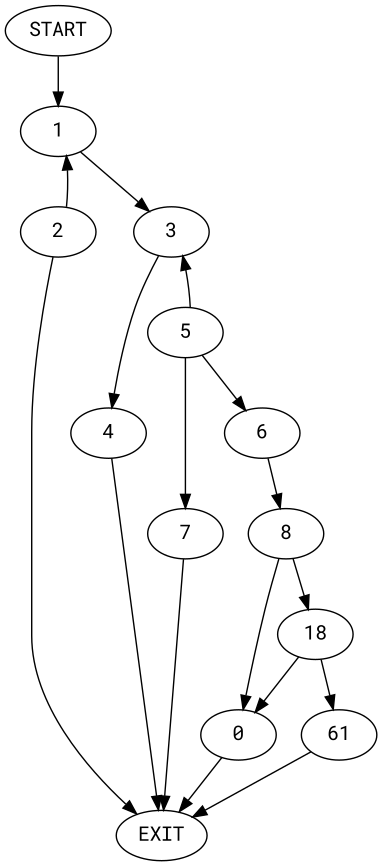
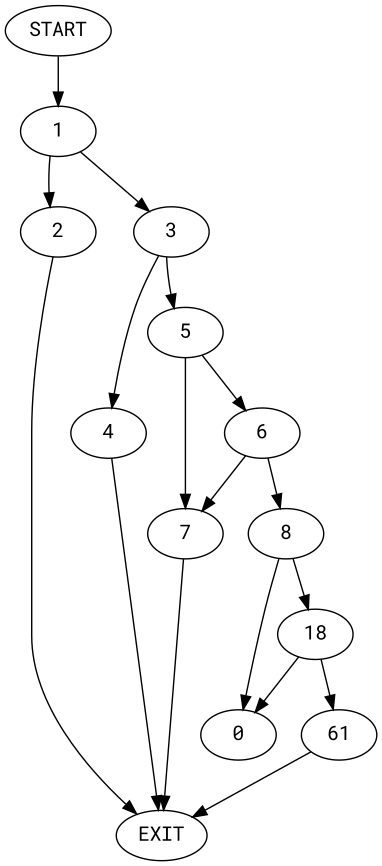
edge "2" -> "1": reversed
edge "5" -> "3": reversed
edge "6" -> "7": added
edge "0" -> "EXIT": removed
